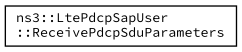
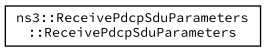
node "ns3::LtePdcpSapUser ::ReceivePdcpSduParameters": label "ns3::LtePdcpSapUser ::ReceivePdcpSduParameters" -> "ns3::ReceivePdcpSduParameters ::ReceivePdcpSduParameters"
